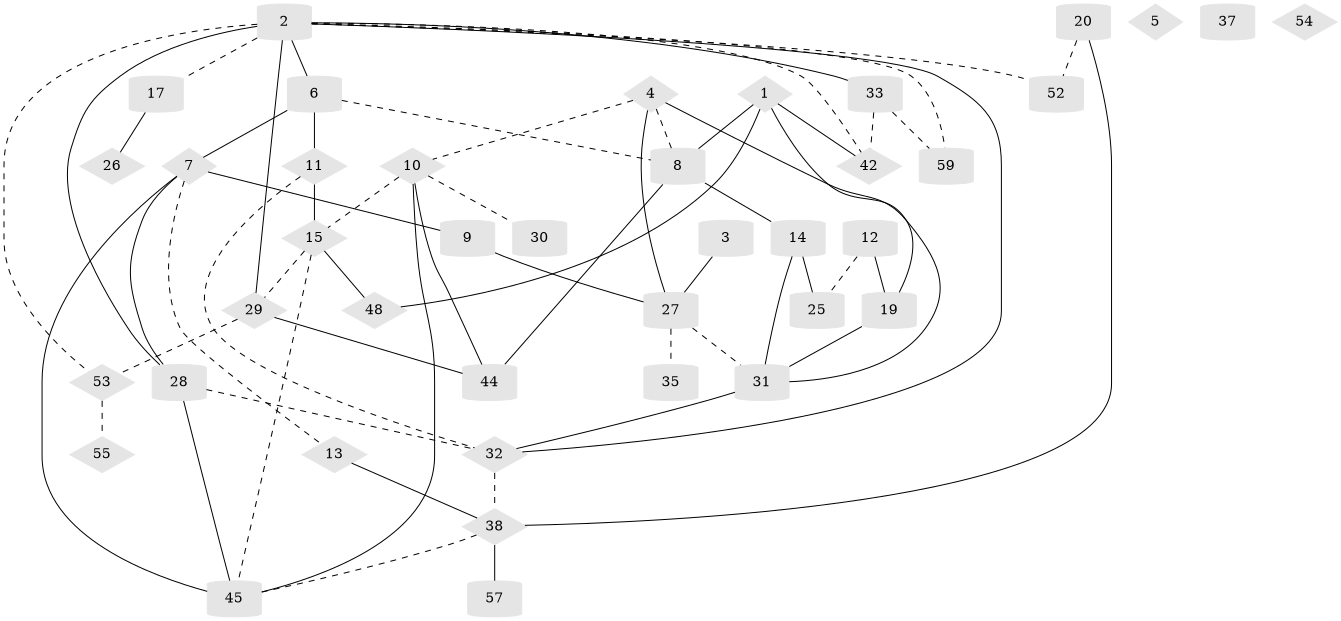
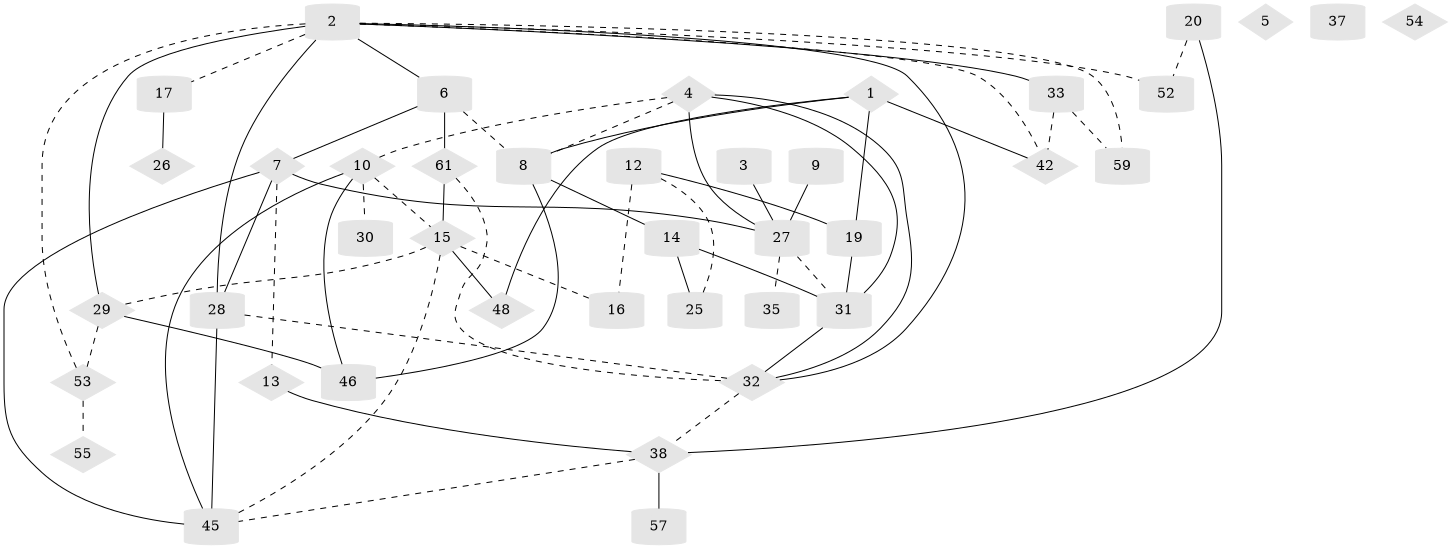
node "11": label "11" -> "61"
edge "7" -- "9": now "7" -- "27"
edge "4" -- "32": added
node "16": added
node "44": label "44" -> "46"
